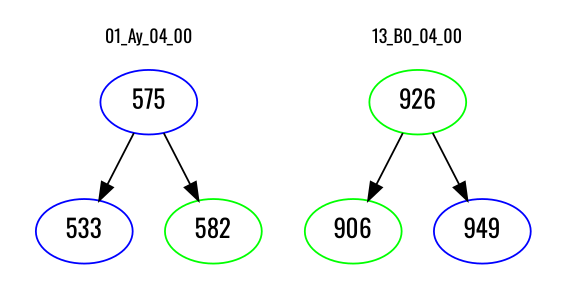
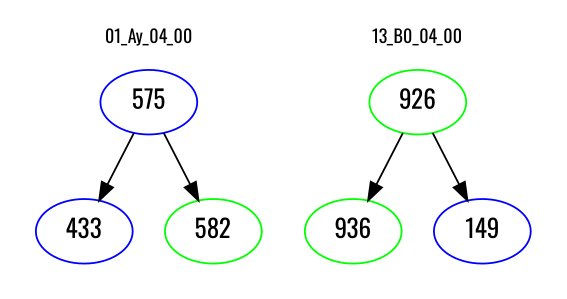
node "533": label "533" -> "433"
node "906": label "906" -> "936"
node "949": label "949" -> "149"
